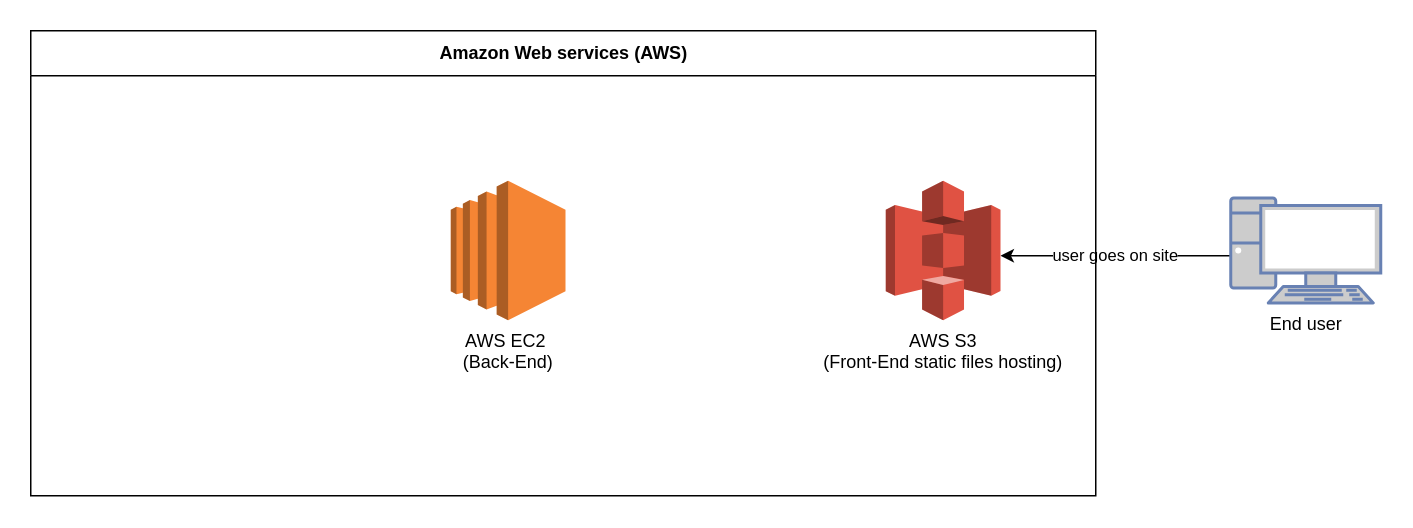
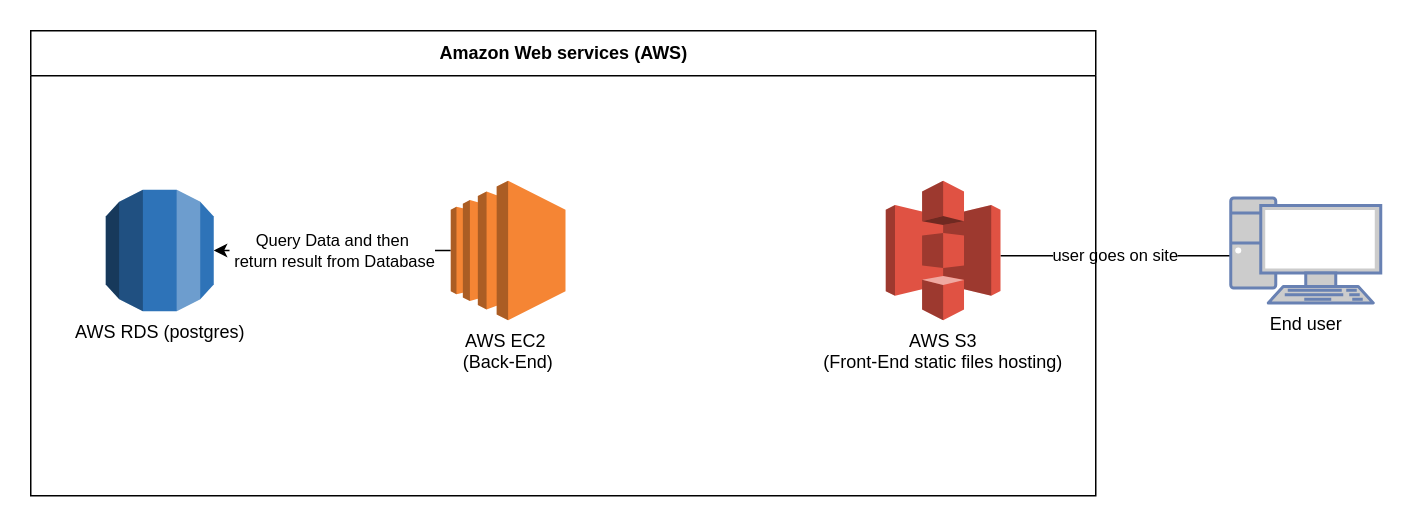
node "AWS RDS (postgres)": added
edge "AWS EC2 (Back-End)" -> "AWS RDS (postgres)": added, label "Query Data and then return result from Database"
edge "End user" -> "AWS S3 (Front-End static files hosting)": arrowhead classic -> none
